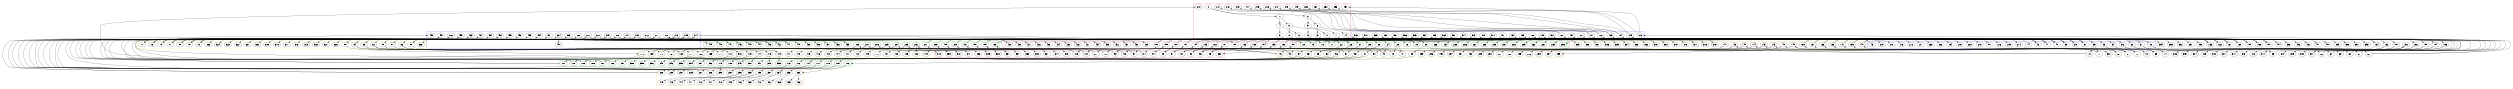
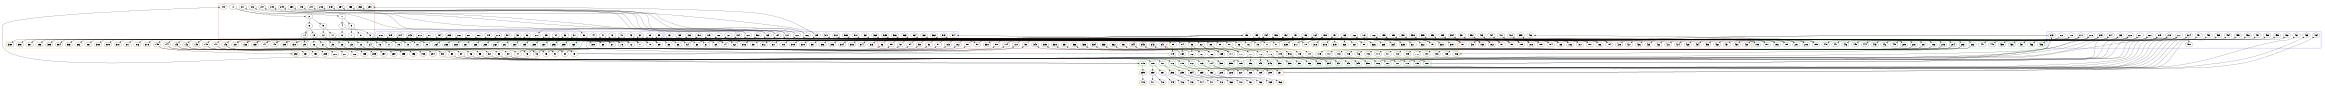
node "860": label "860" -> "460"
edge "73" -> "147": added
node "255": added
